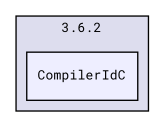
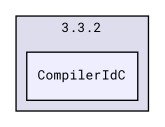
cluster "3.6.2": label "3.6.2" -> "3.3.2"
